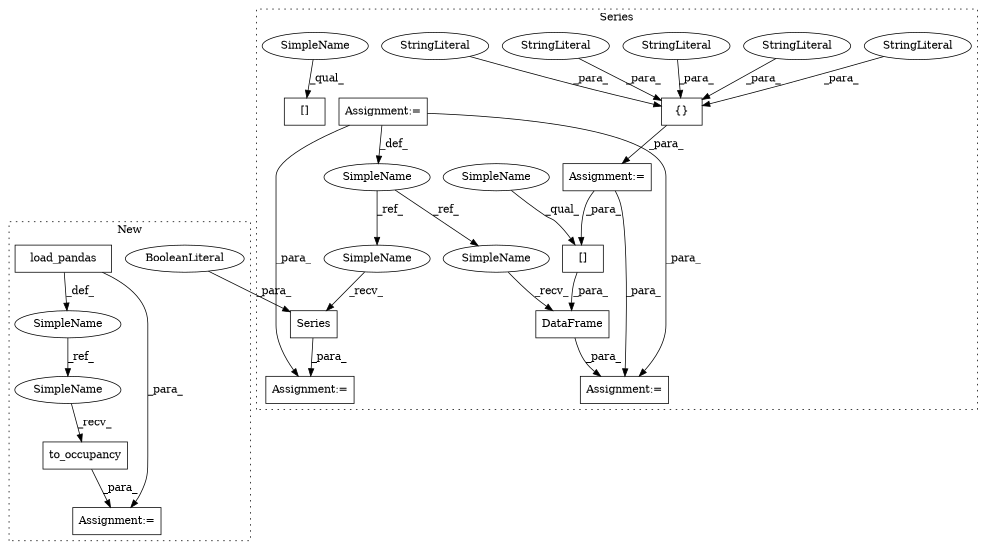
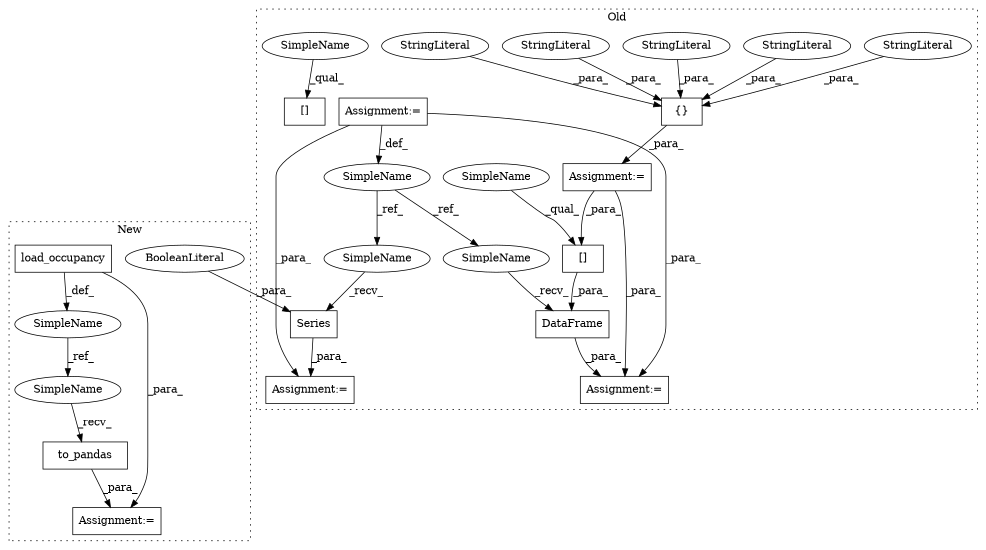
cluster "Series": label "Series" -> "Old"
node "load_pandas": label "load_pandas" -> "load_occupancy"
node "to_occupancy": label "to_occupancy" -> "to_pandas"
